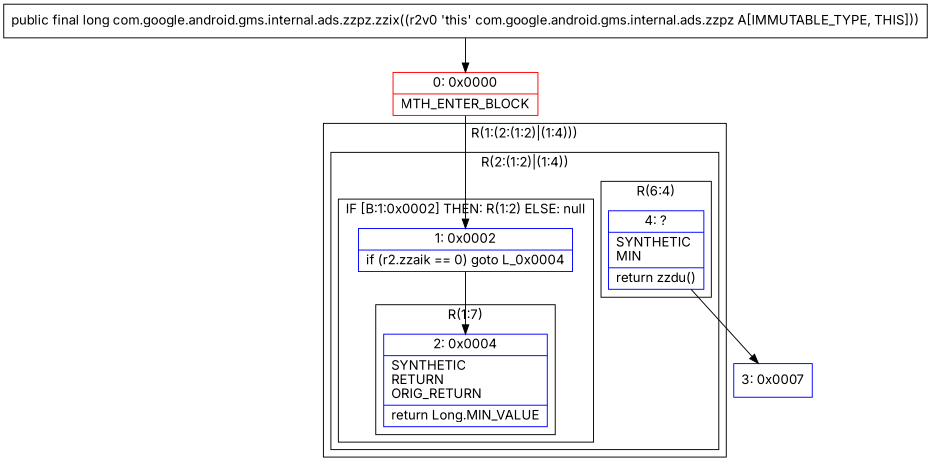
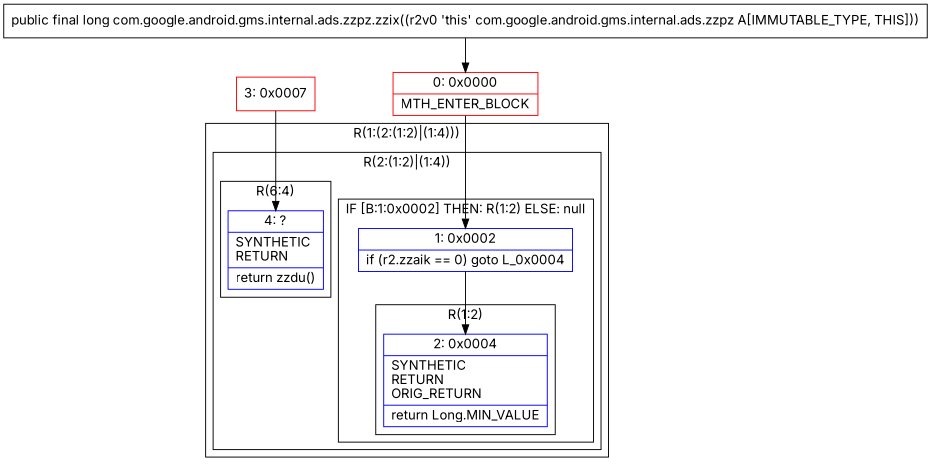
node "4: ?": text "MIN" -> "RETURN"
edge "4: ?" -> "3: 0x0007": reversed
cluster "R(1:7)": label "R(1:7)" -> "R(1:2)"
node "3: 0x0007": color blue -> red
